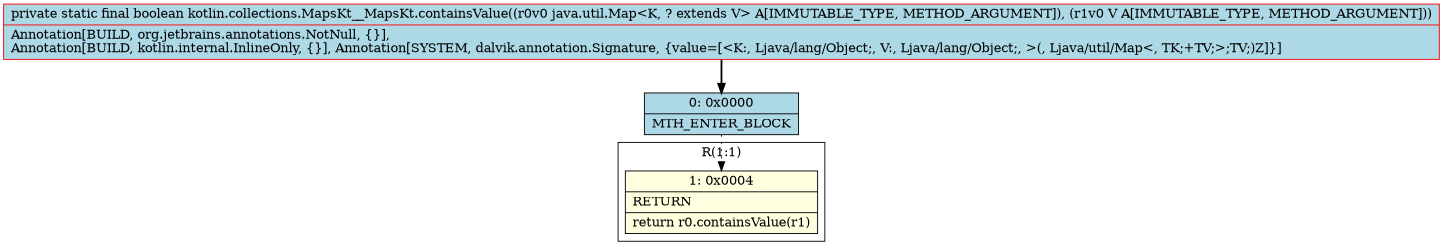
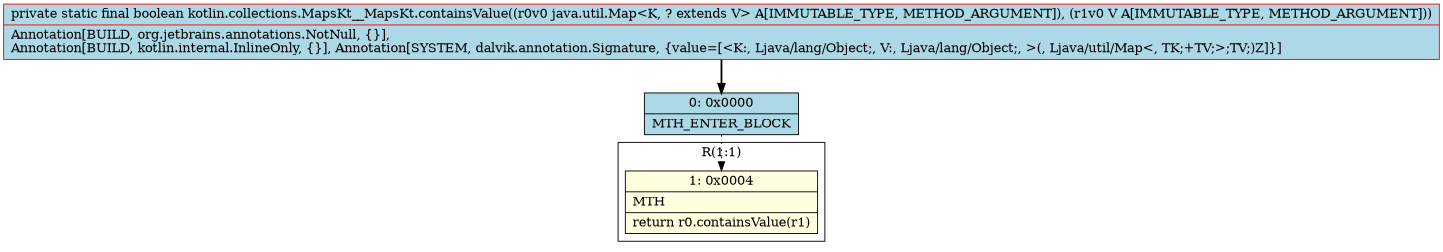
node "1: 0x0004": text "RETURN" -> "MTH"
